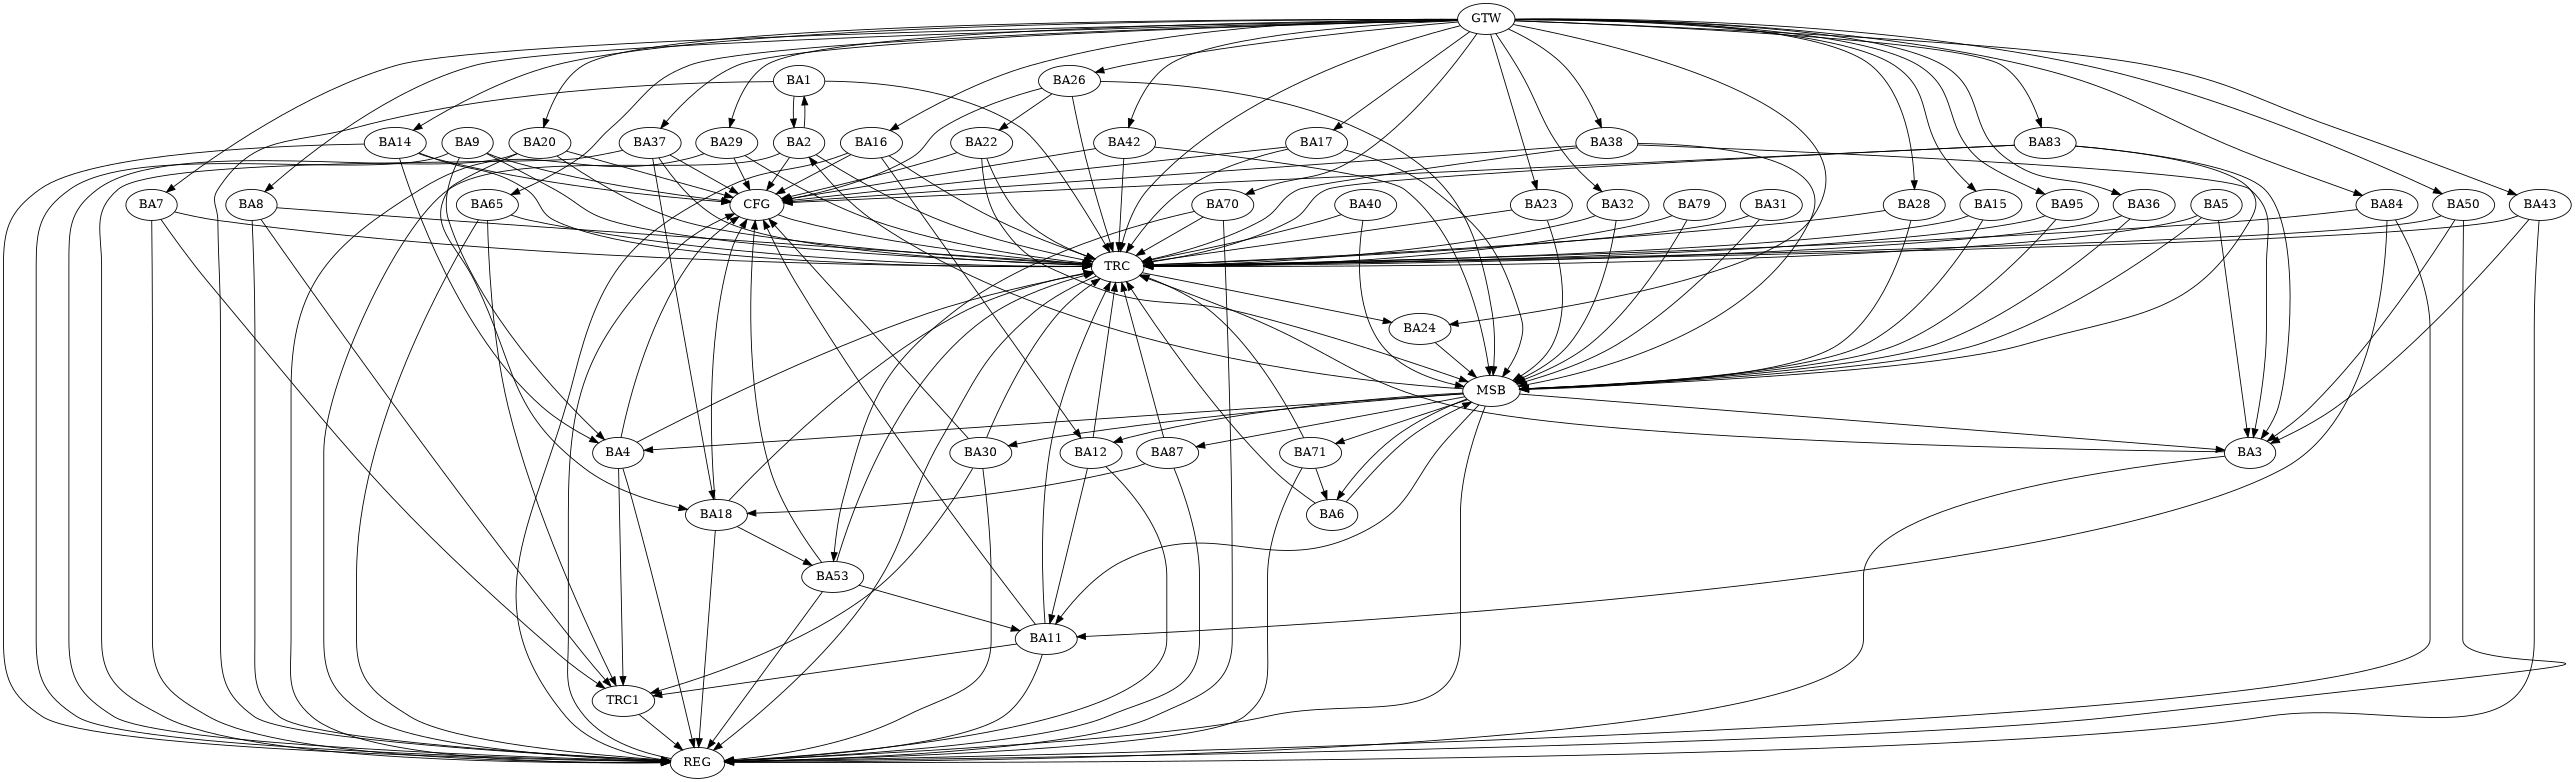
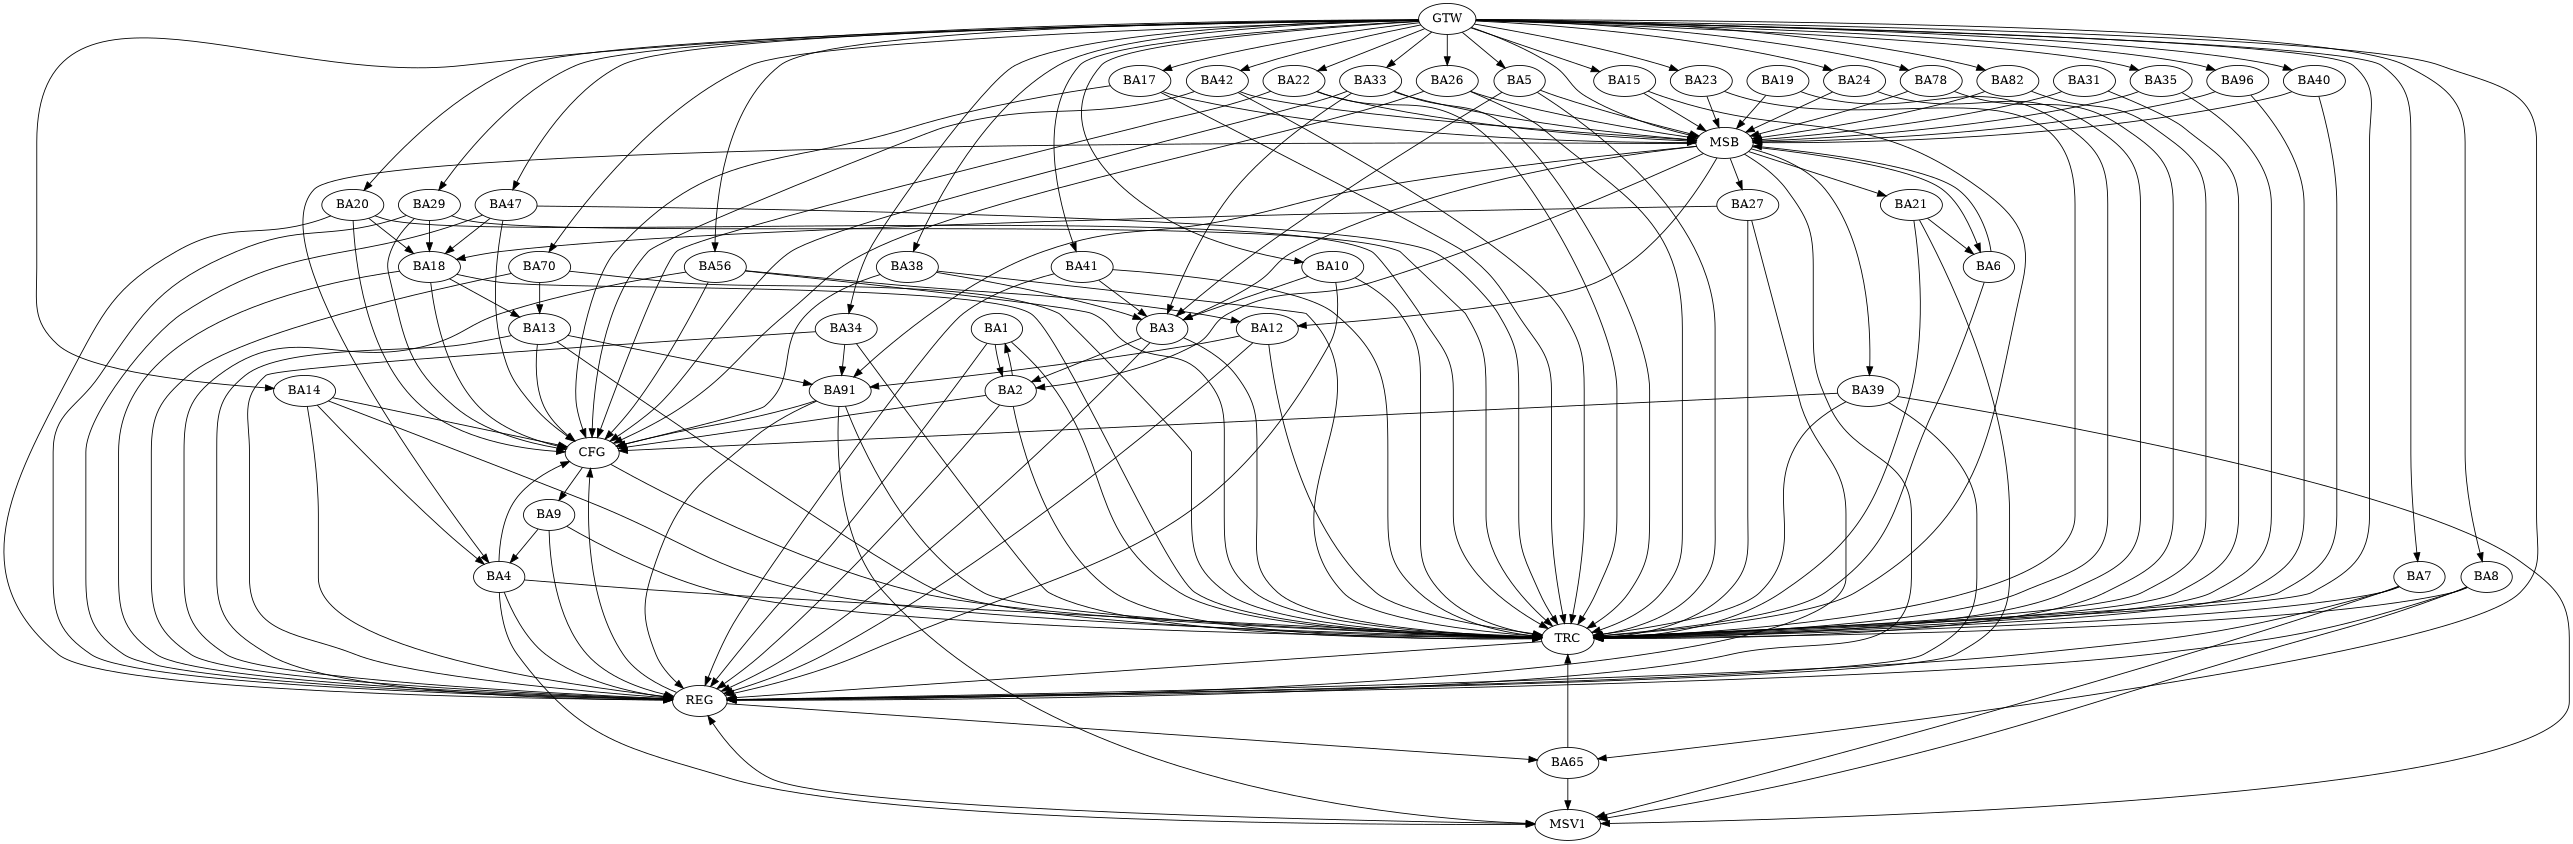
edge "GTW" -> "BA40": added
edge "GTW" -> "BA5": added
edge "BA26" -> "BA22": now "GTW" -> "BA22"
node "BA37": label "BA37" -> "BA47"
node "BA16": label "BA16" -> "BA56"
node "BA83": label "BA83" -> "BA33"
edge "BA9" -> "CFG": reversed
node "BA32": label "BA32" -> "BA82"
node "BA79": label "BA79" -> "BA19"
node "BA28": label "BA28" -> "BA78"
node "BA95": label "BA95" -> "BA35"
node "BA36": label "BA36" -> "BA96"
node "BA84": label "BA84" -> "BA34"
node "BA50": label "BA50" -> "BA10"
node "BA43": label "BA43" -> "BA41"
edge "BA29" -> "BA18": added
edge "BA38" -> "MSB": now "GTW" -> "MSB"
edge "TRC" -> "BA24": reversed
edge "BA3" -> "BA2": added
node "BA30": label "BA30" -> "BA39"
node "BA87": label "BA87" -> "BA27"
node "BA71": label "BA71" -> "BA21"
node "BA53": label "BA53" -> "BA13"
edge "BA65" -> "REG": reversed
node "BA11": label "BA11" -> "BA91"
node "TRC1": label "TRC1" -> "MSV1"
